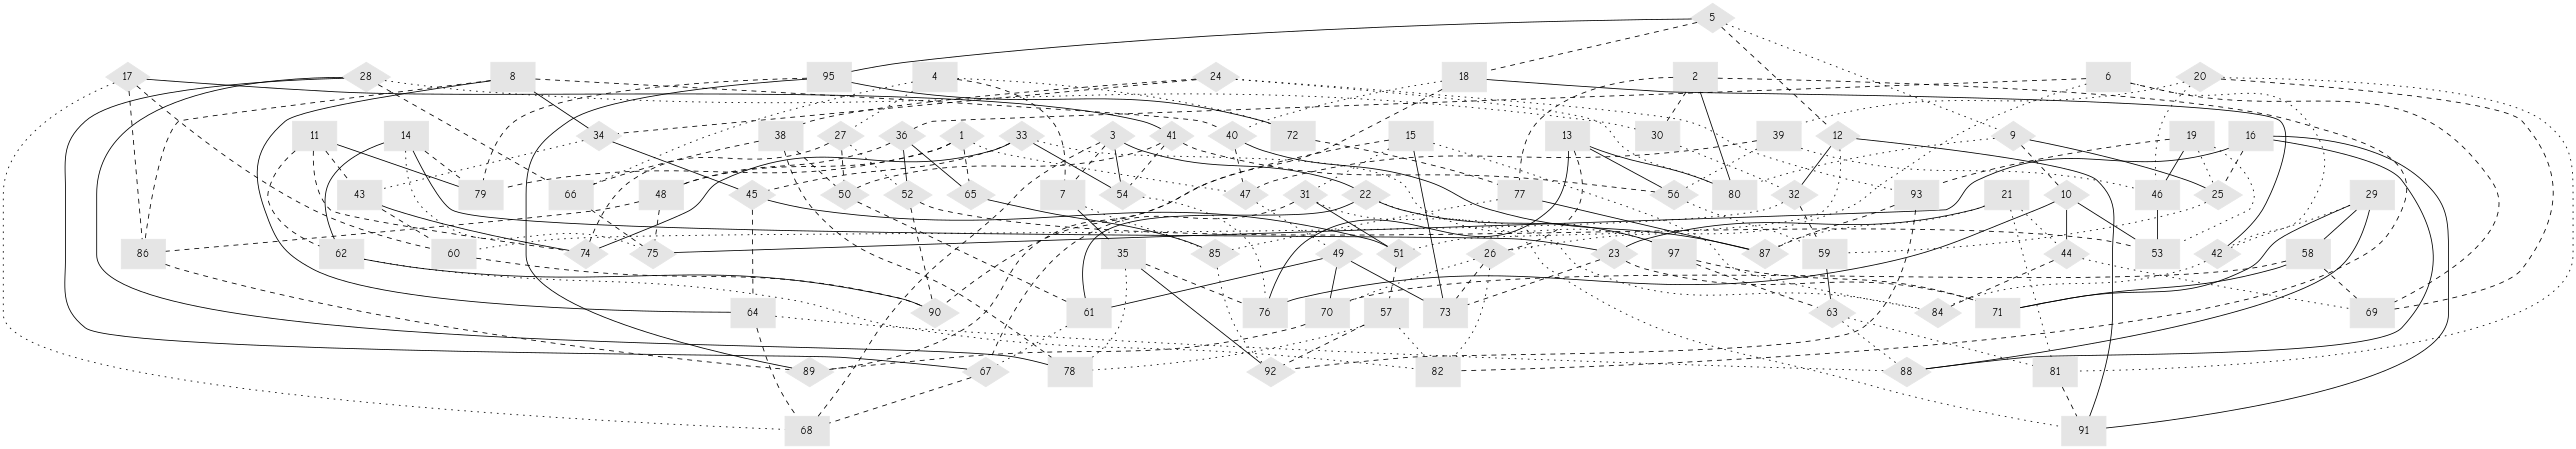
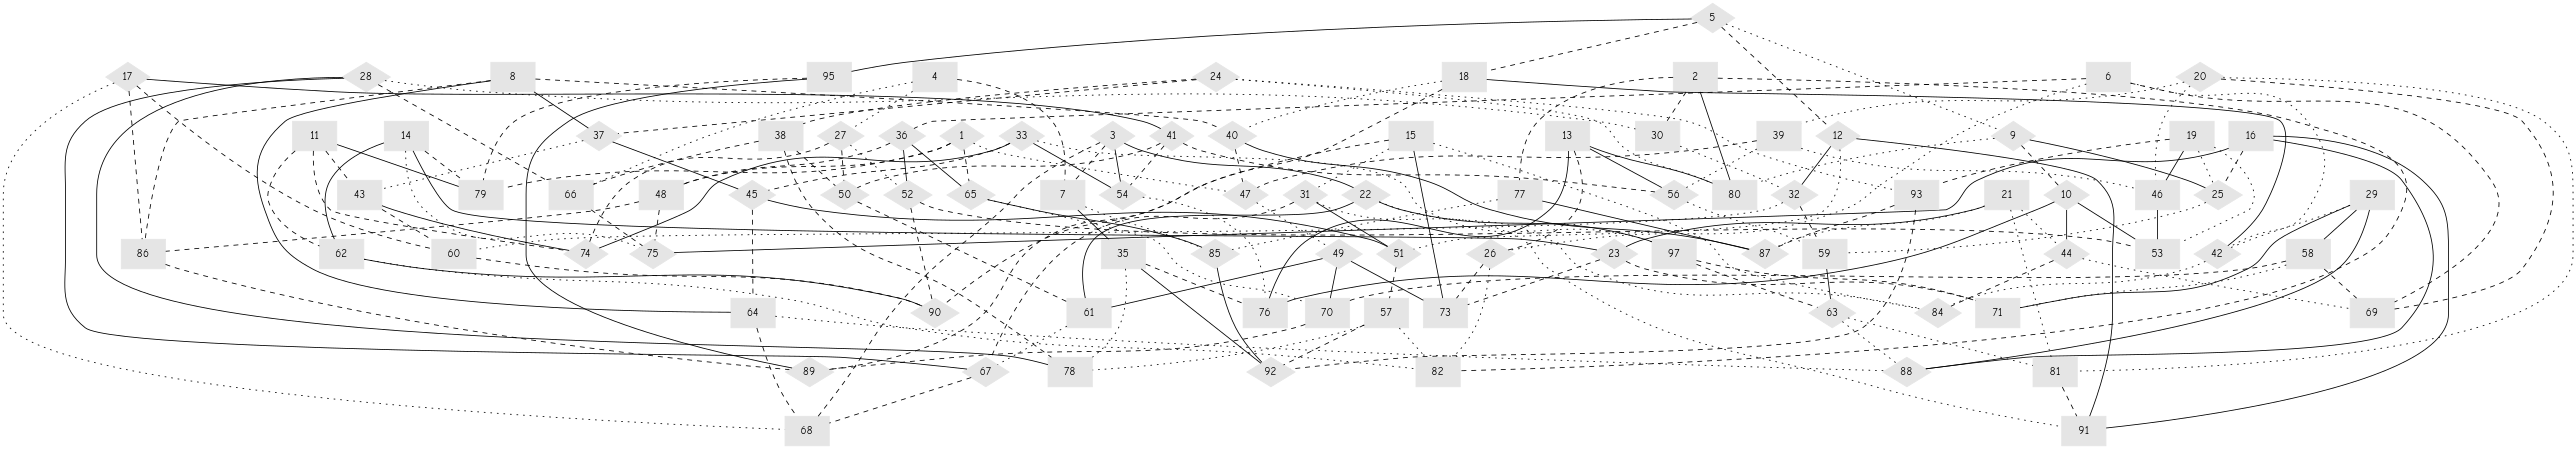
node "34": label "34" -> "37"
node "72": removed
edge "26" -- "70": now "65" -- "70"
edge "58" -- "71": style solid -> dotted
edge "85" -- "92": style dotted -> solid
